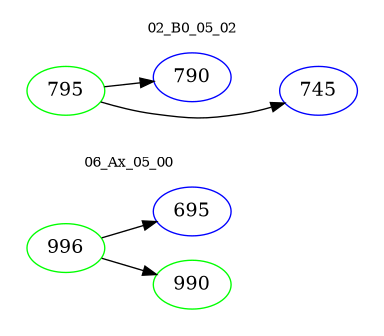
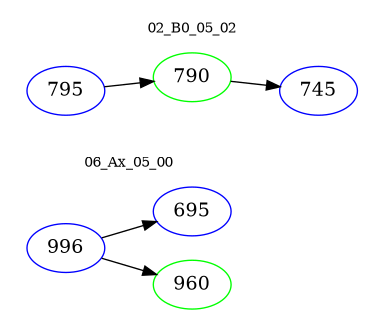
node "790": color blue -> green
node "795": color green -> blue
edge "795" -> "745": now "790" -> "745"
node "996": color green -> blue
node "990": label "990" -> "960"
